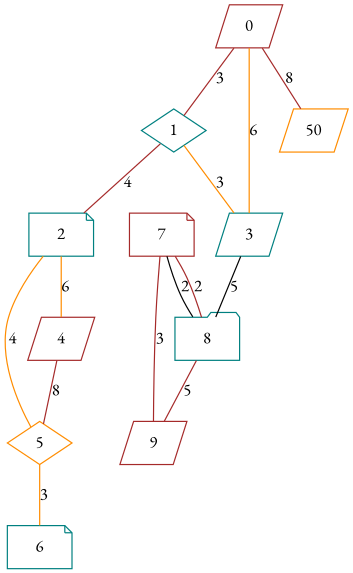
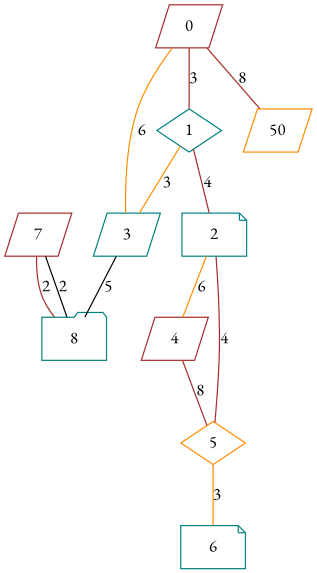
node "7": shape note -> parallelogram
edge "2" -- "5": color darkorange -> brown
node "9": removed
